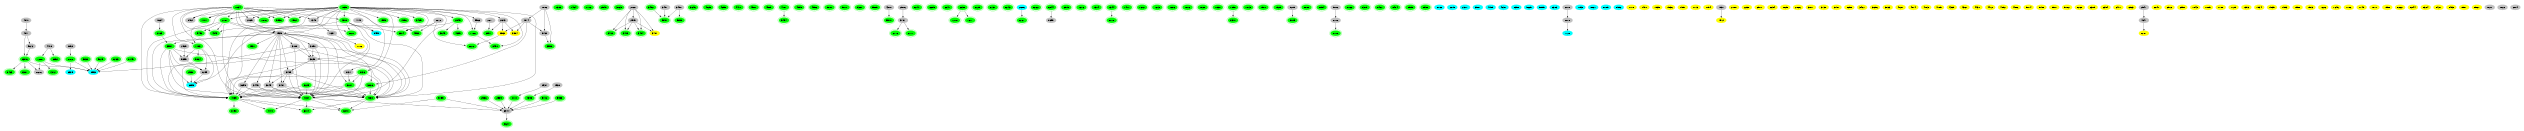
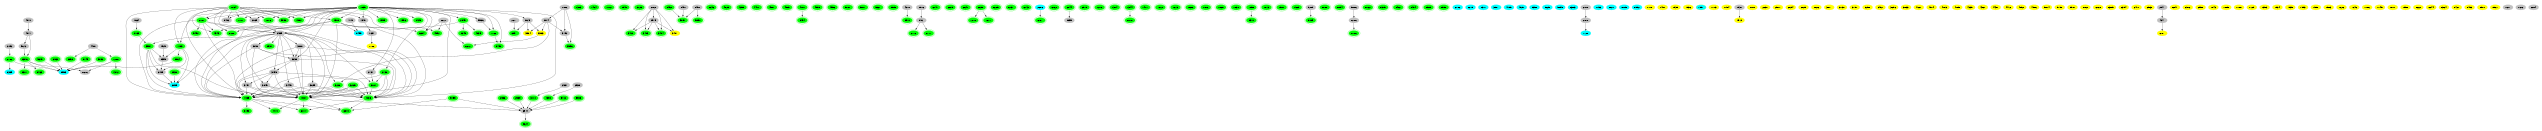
node "1591": fillcolor yellow -> cyan
edge "3597" -> "4033": removed
